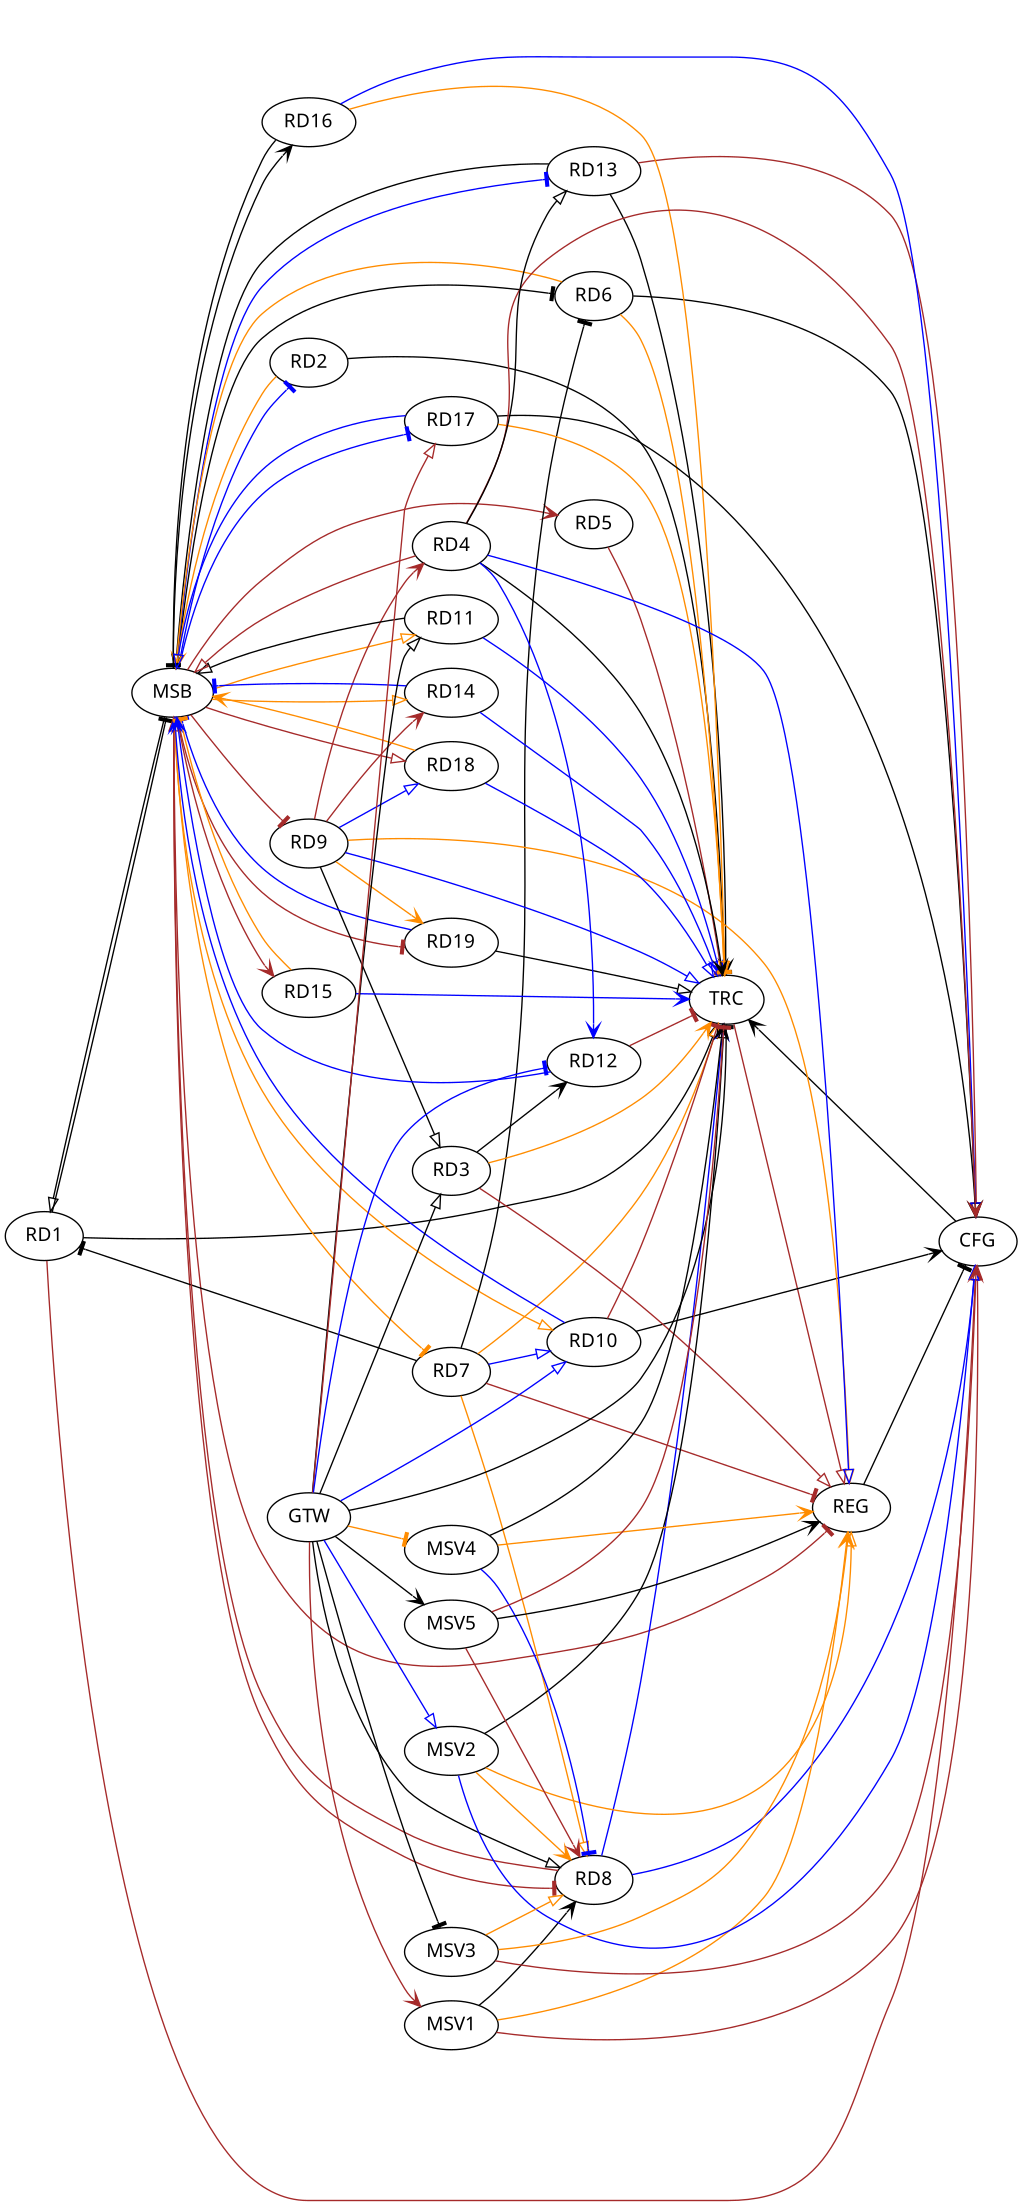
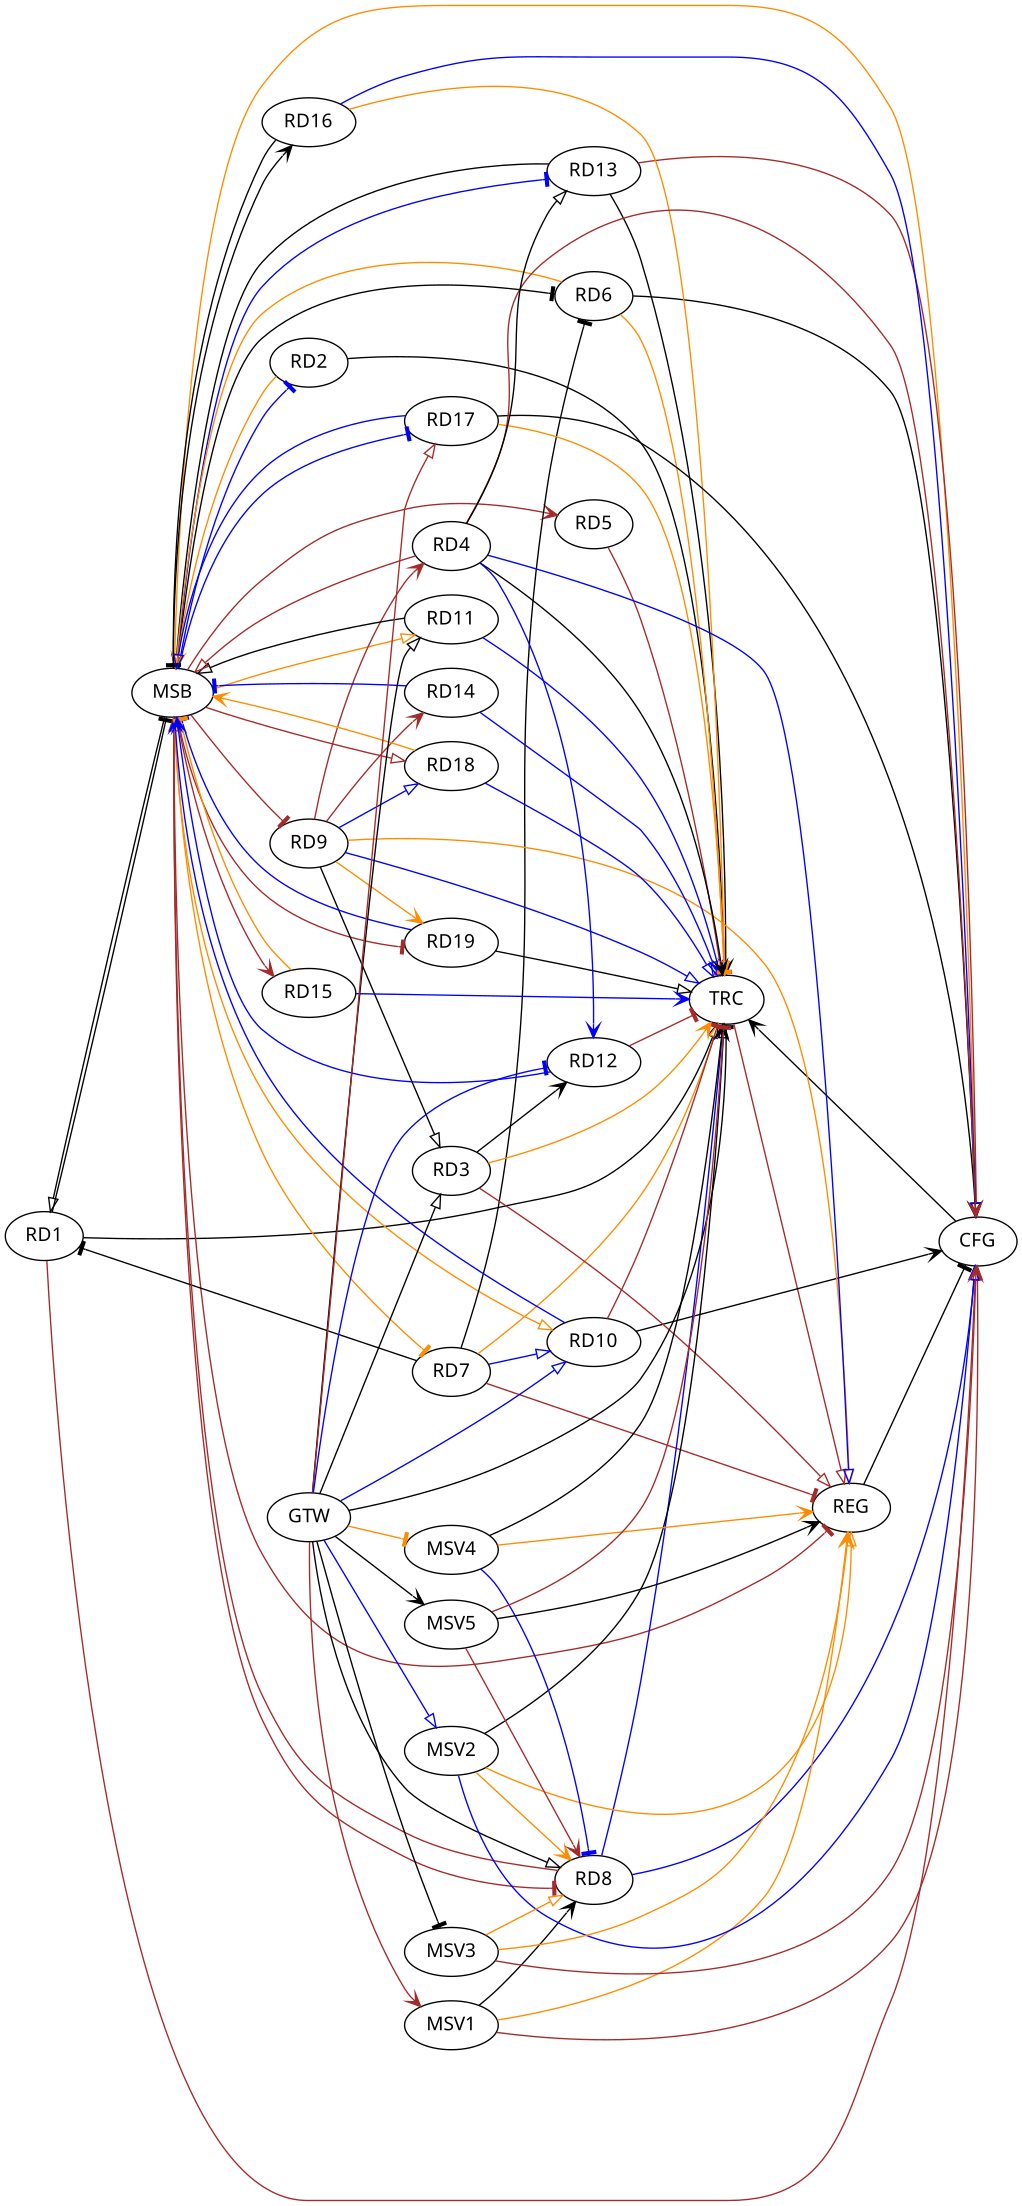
edge "MSB" -> "RD14": now "MSB" -> "CFG"
edge "RD7" -> "RD8": removed
